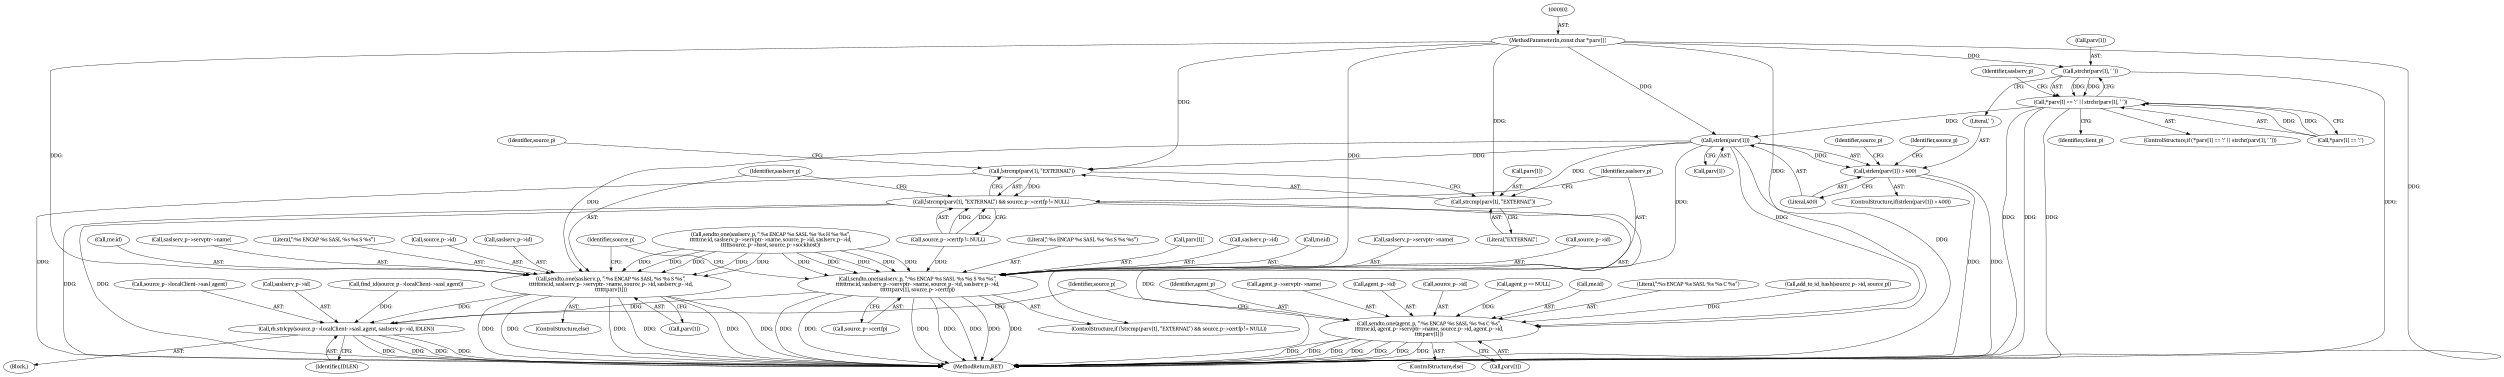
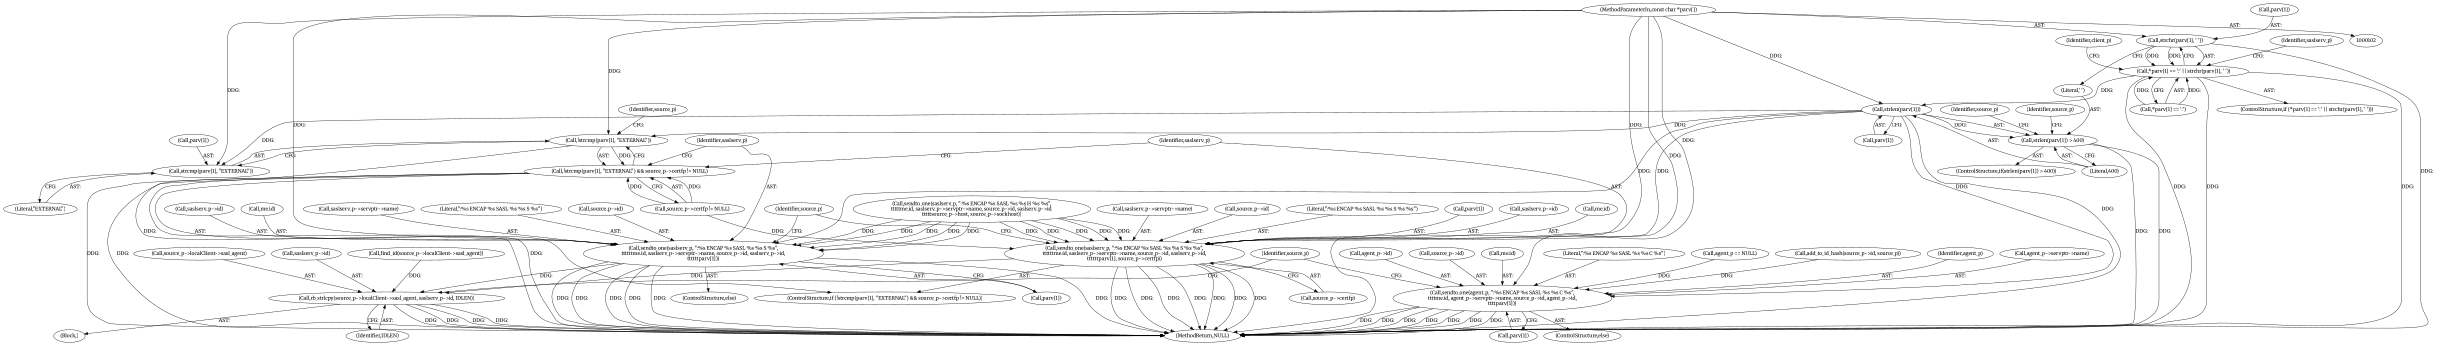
edge "1000102" -> "(MethodParameterIn,const char *parv[])": reversed
edge "(MethodParameterIn,const char *parv[])" -> "(Call,strchr(parv[1], ' '))": label "DDG: " -> "AST: "
edge "(Call,*parv[1] == ':' || strchr(parv[1], ' '))" -> "(Identifier,client_p)": reversed
node "(MethodReturn,RET)": label "(MethodReturn,RET)" -> "(MethodReturn,NULL)"
